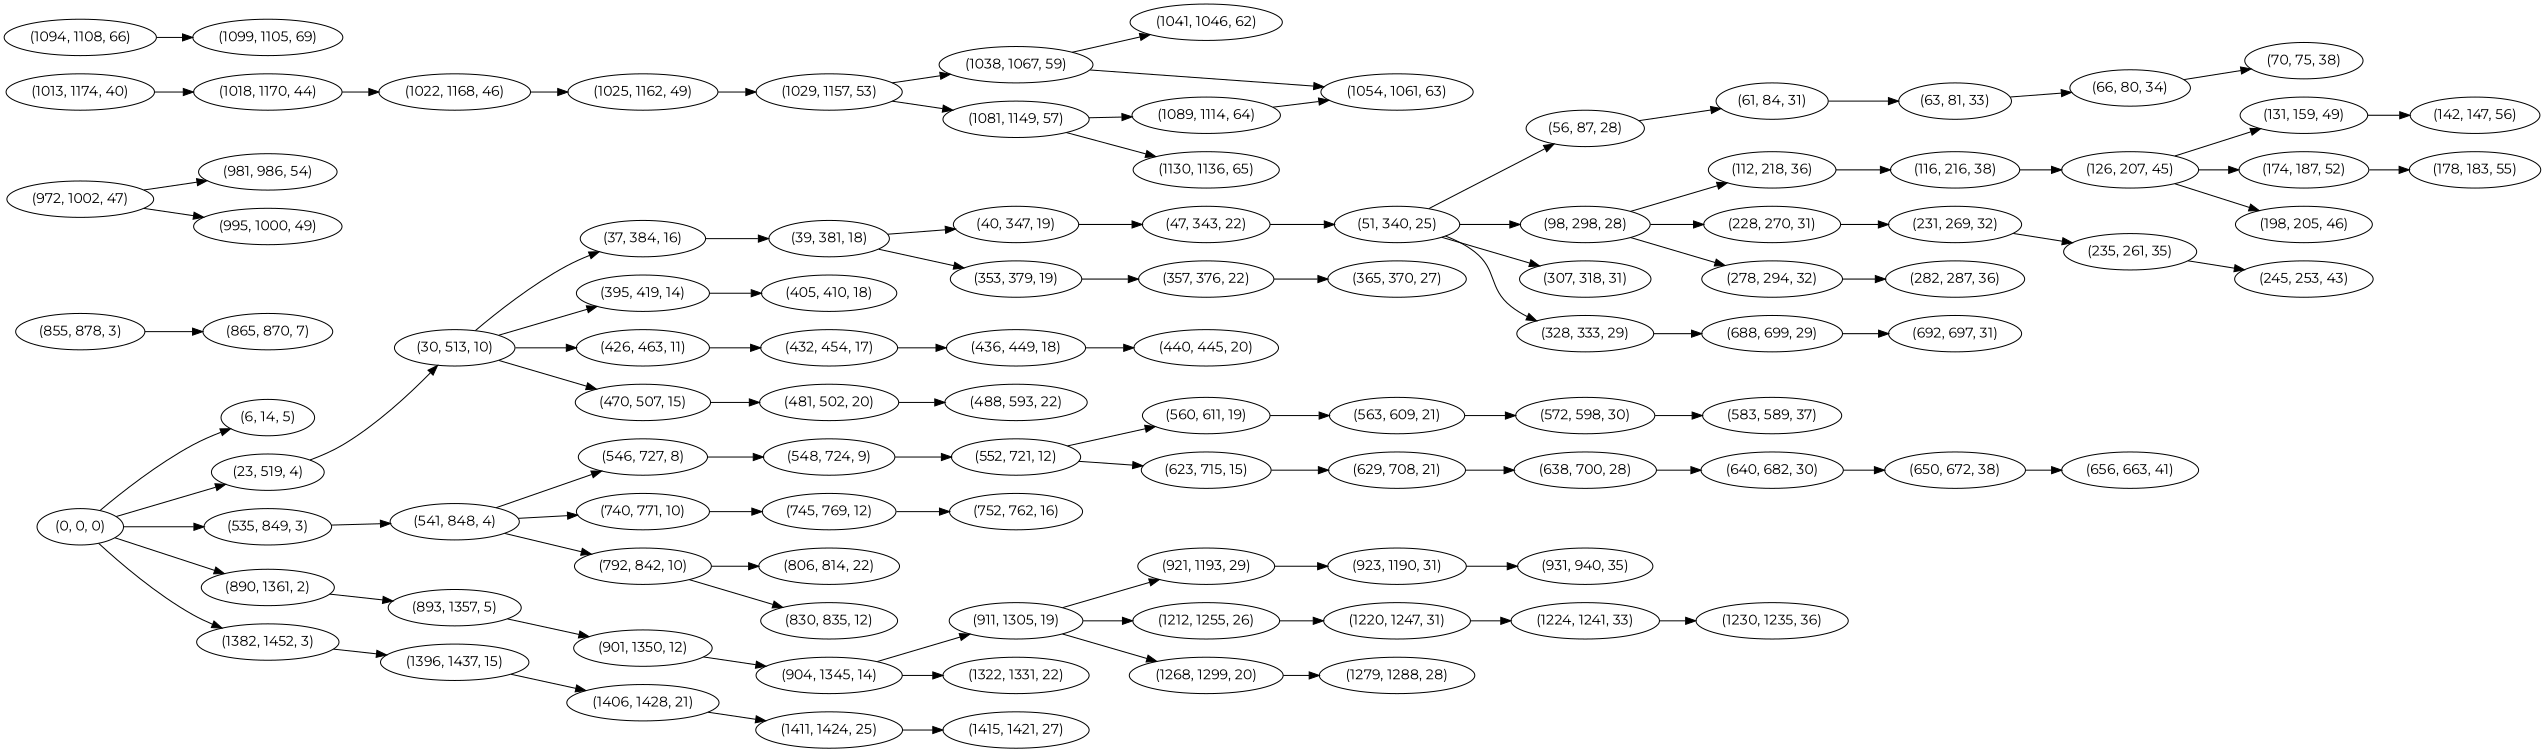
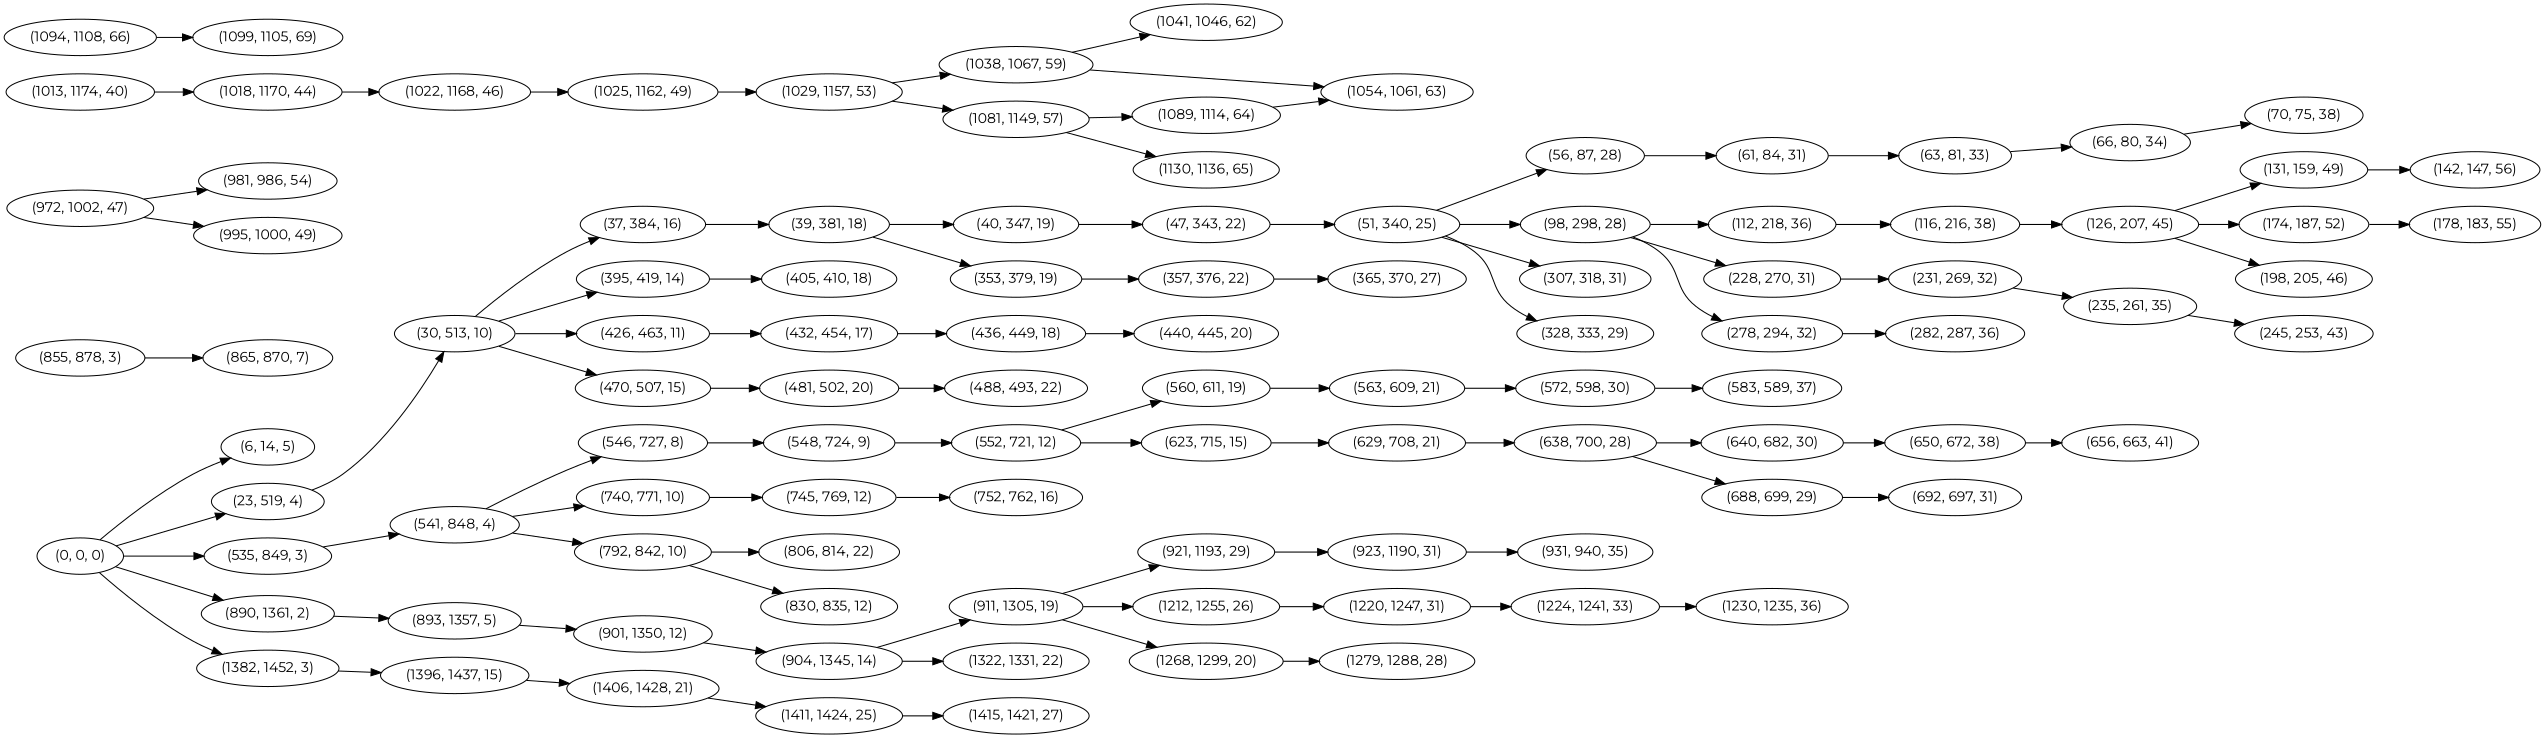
edge "(328, 333, 29)" -> "(688, 699, 29)": now "(638, 700, 28)" -> "(688, 699, 29)"
node "(488, 593, 22)": label "(488, 593, 22)" -> "(488, 493, 22)"
